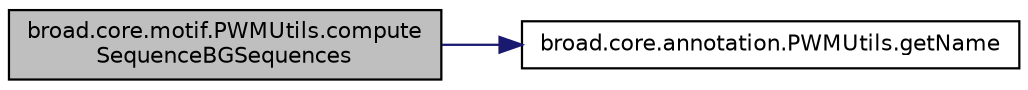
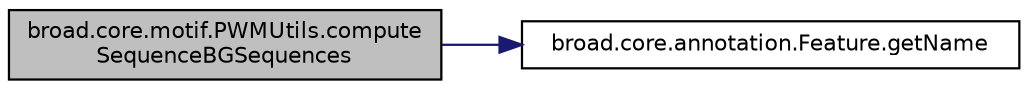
node "broad.core.annotation.PWMUtils.getName": label "broad.core.annotation.PWMUtils.getName" -> "broad.core.annotation.Feature.getName"
